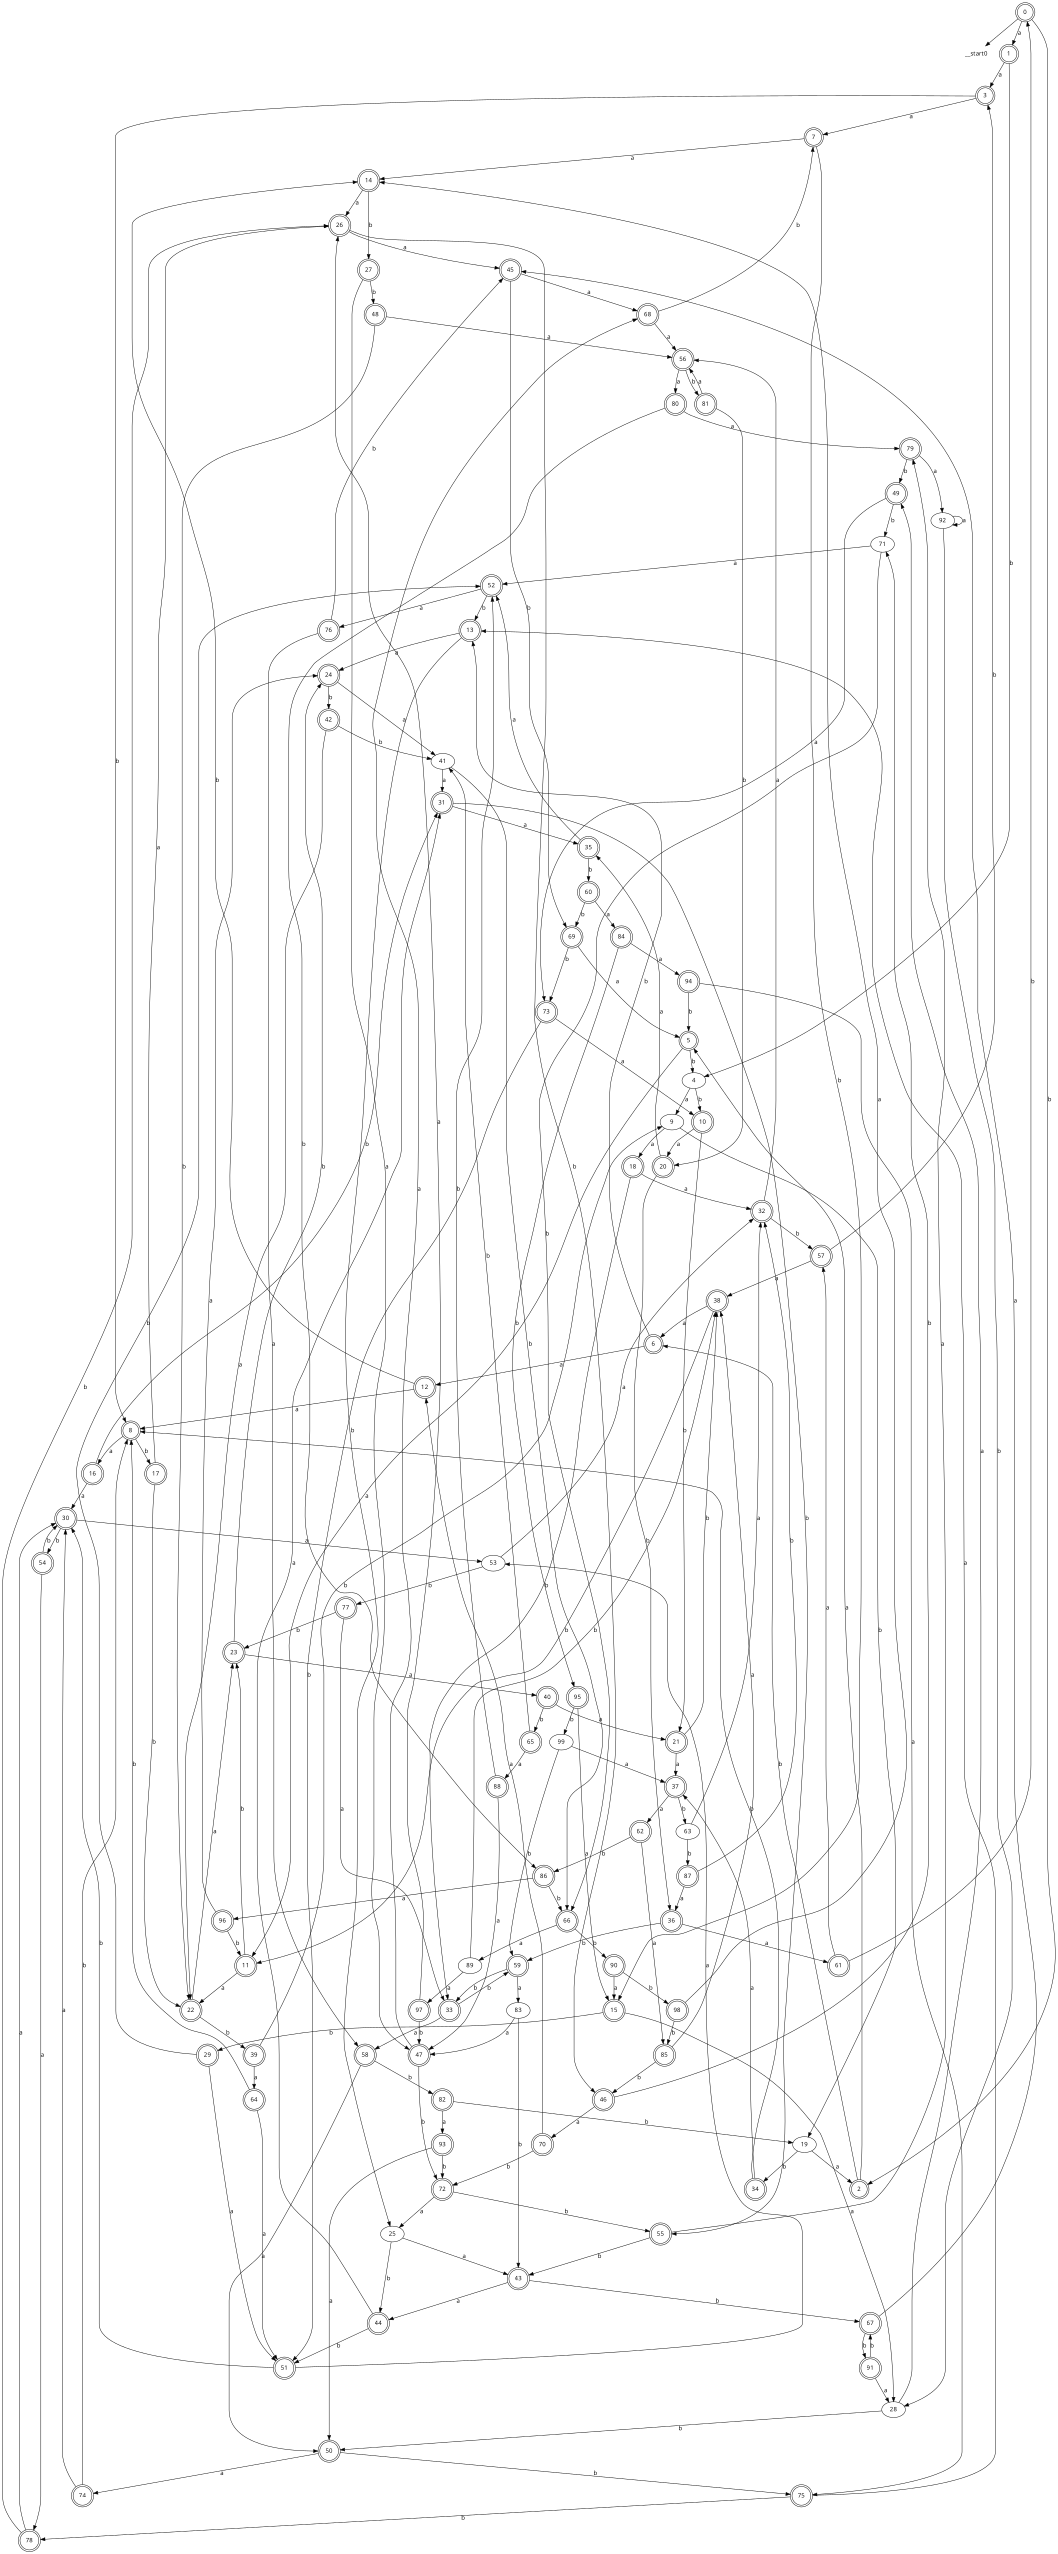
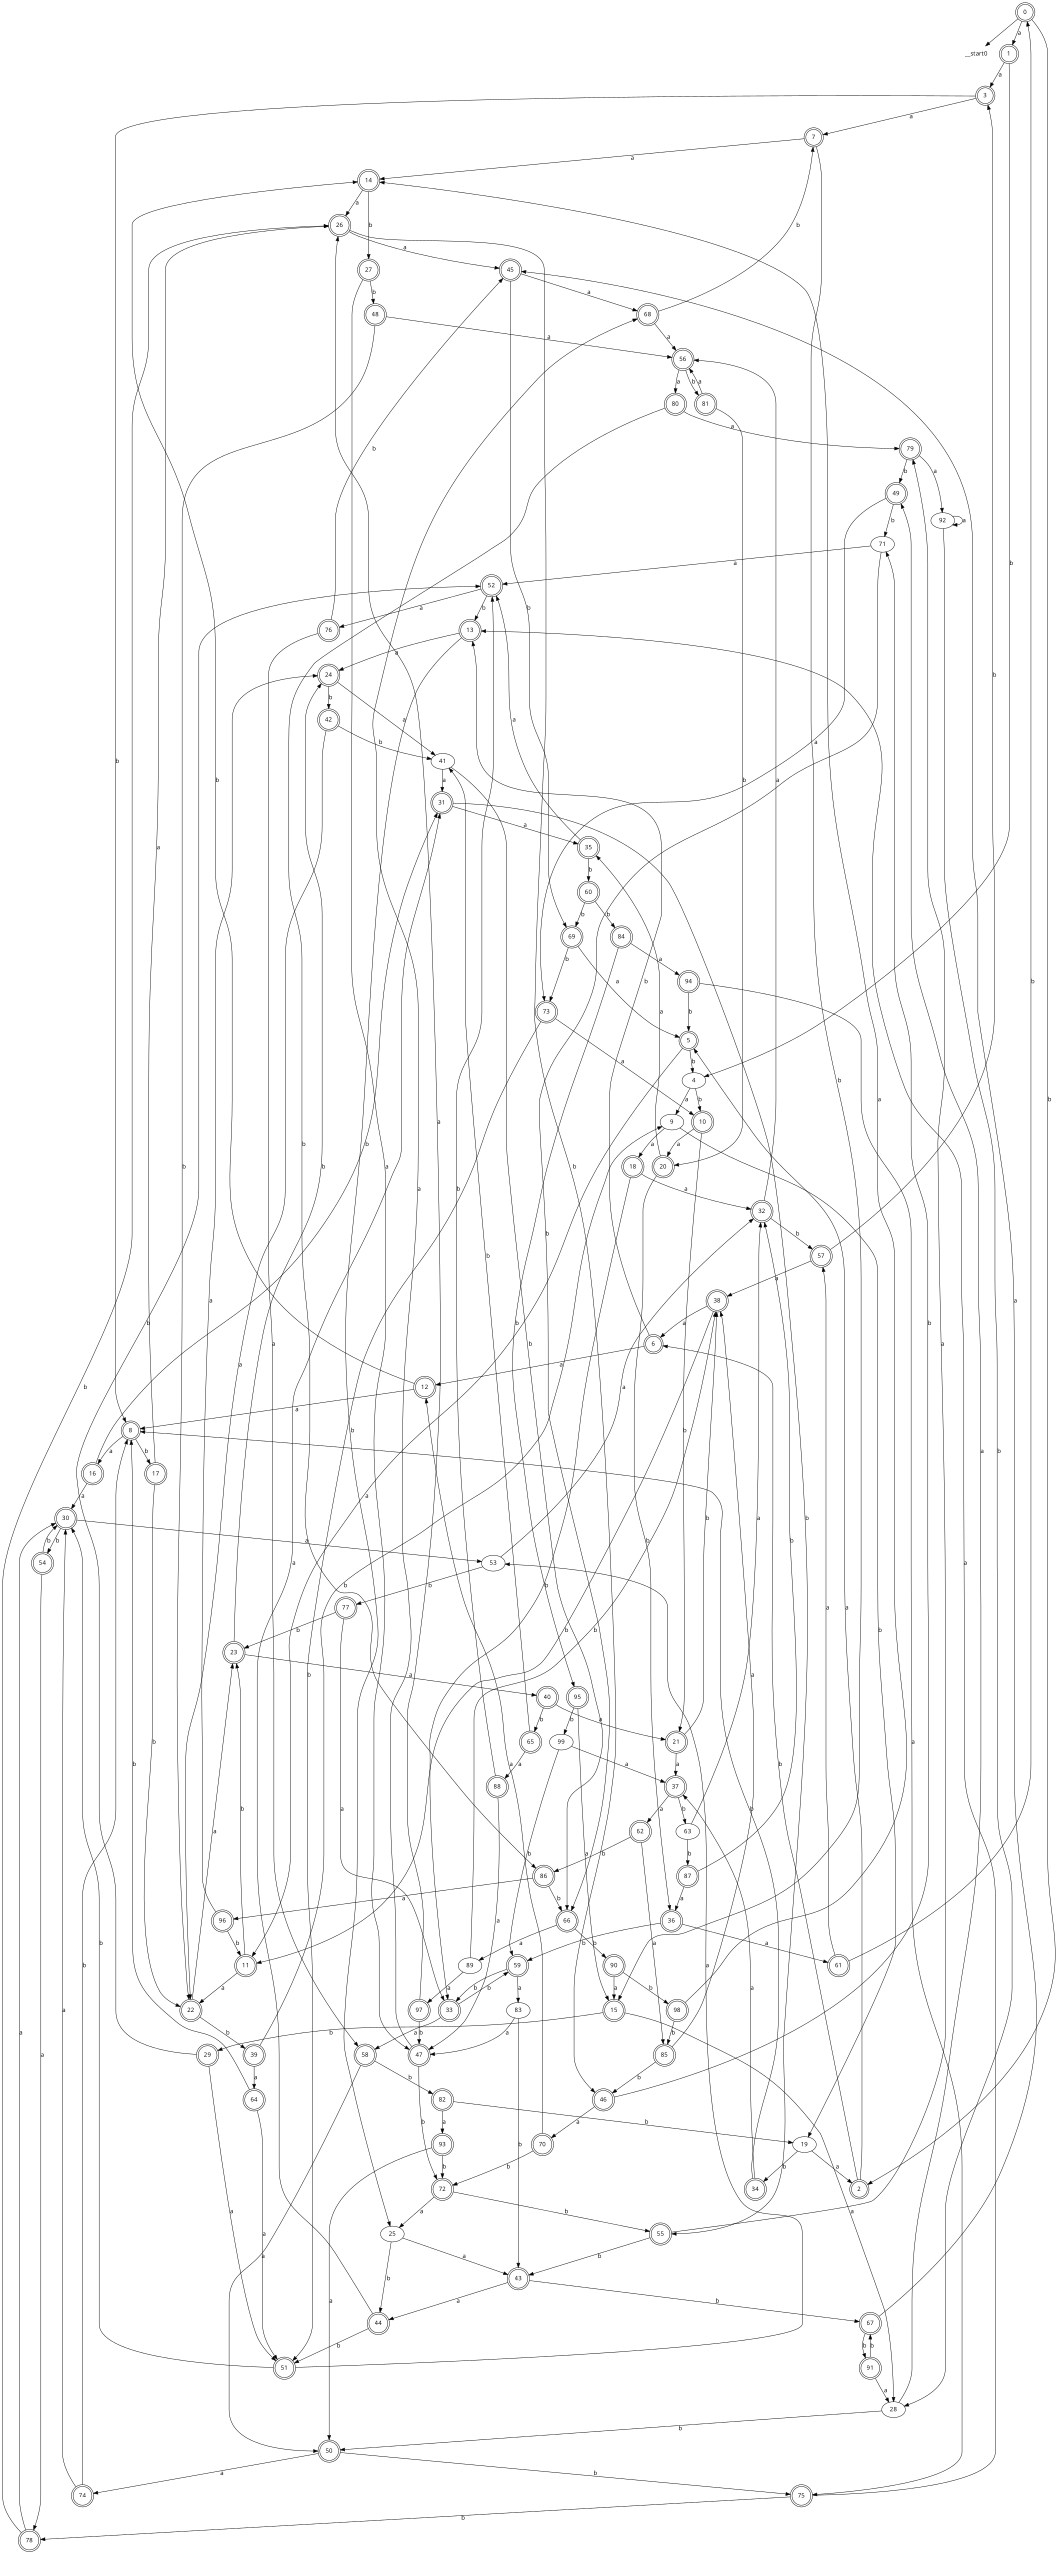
edge "60" -> "84": label "a" -> "b"
